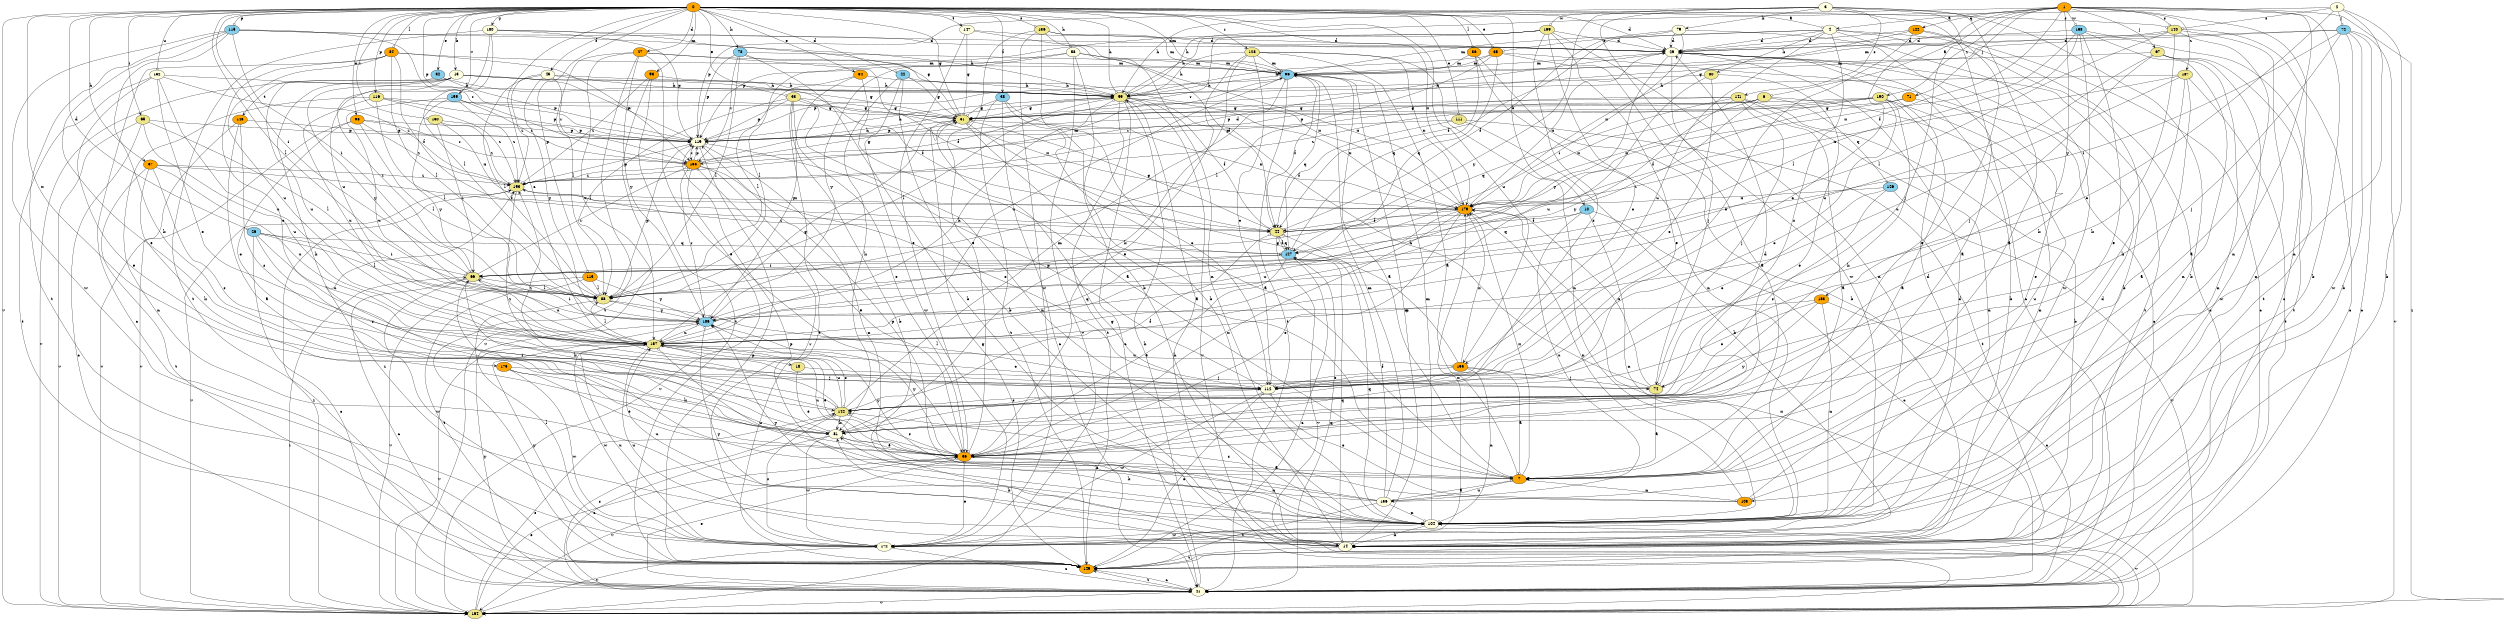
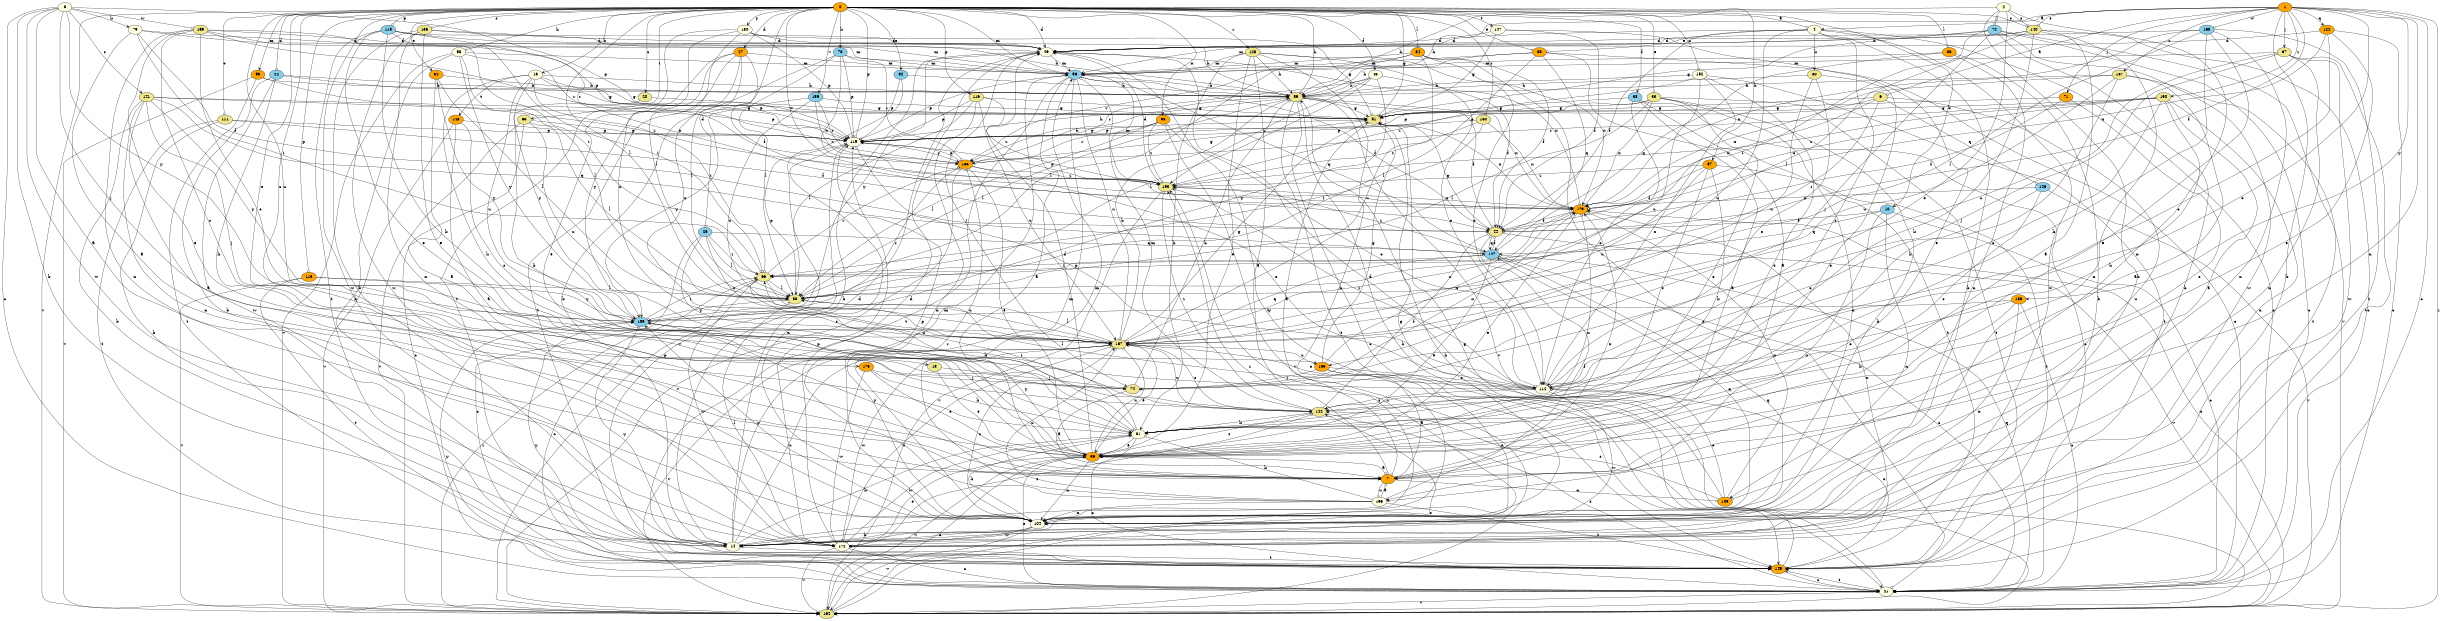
node "20": added
edge "183" -> "81": label "y" -> "k"
